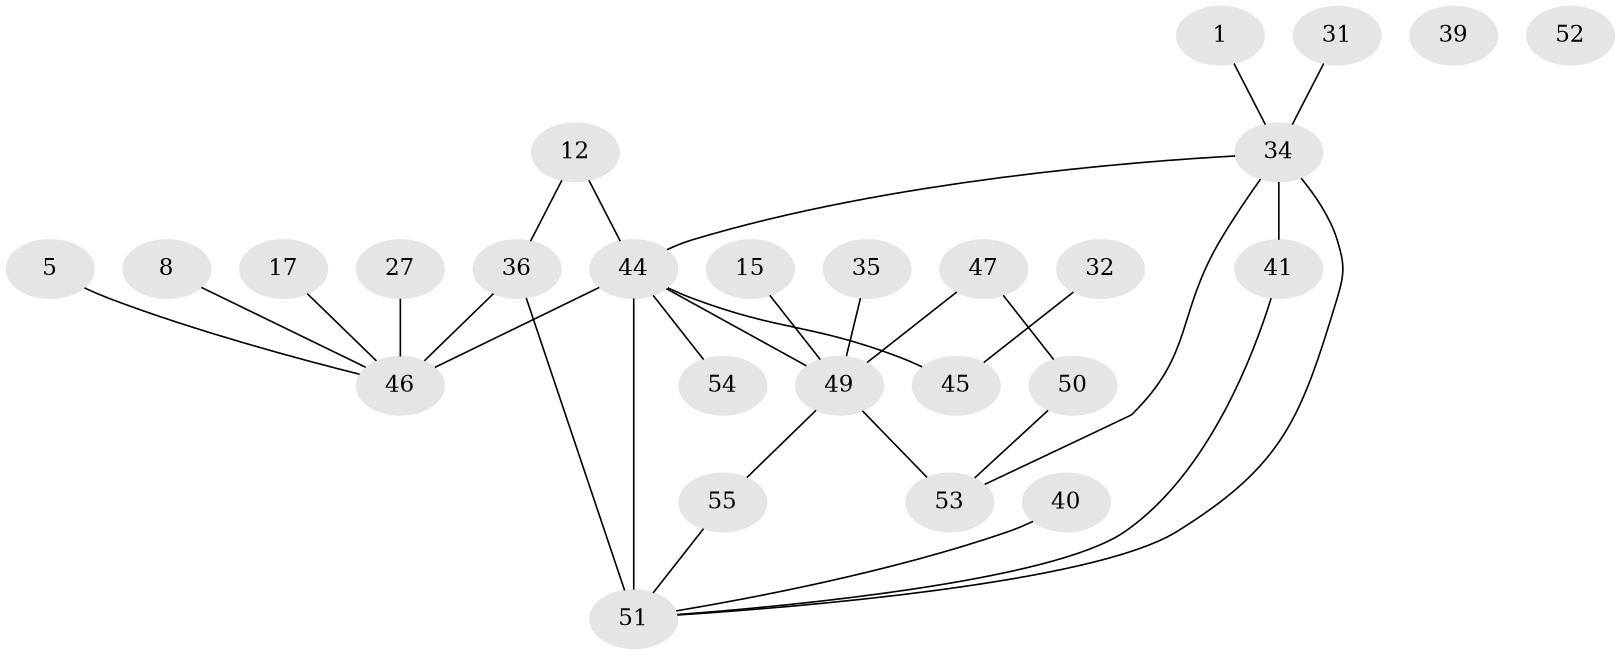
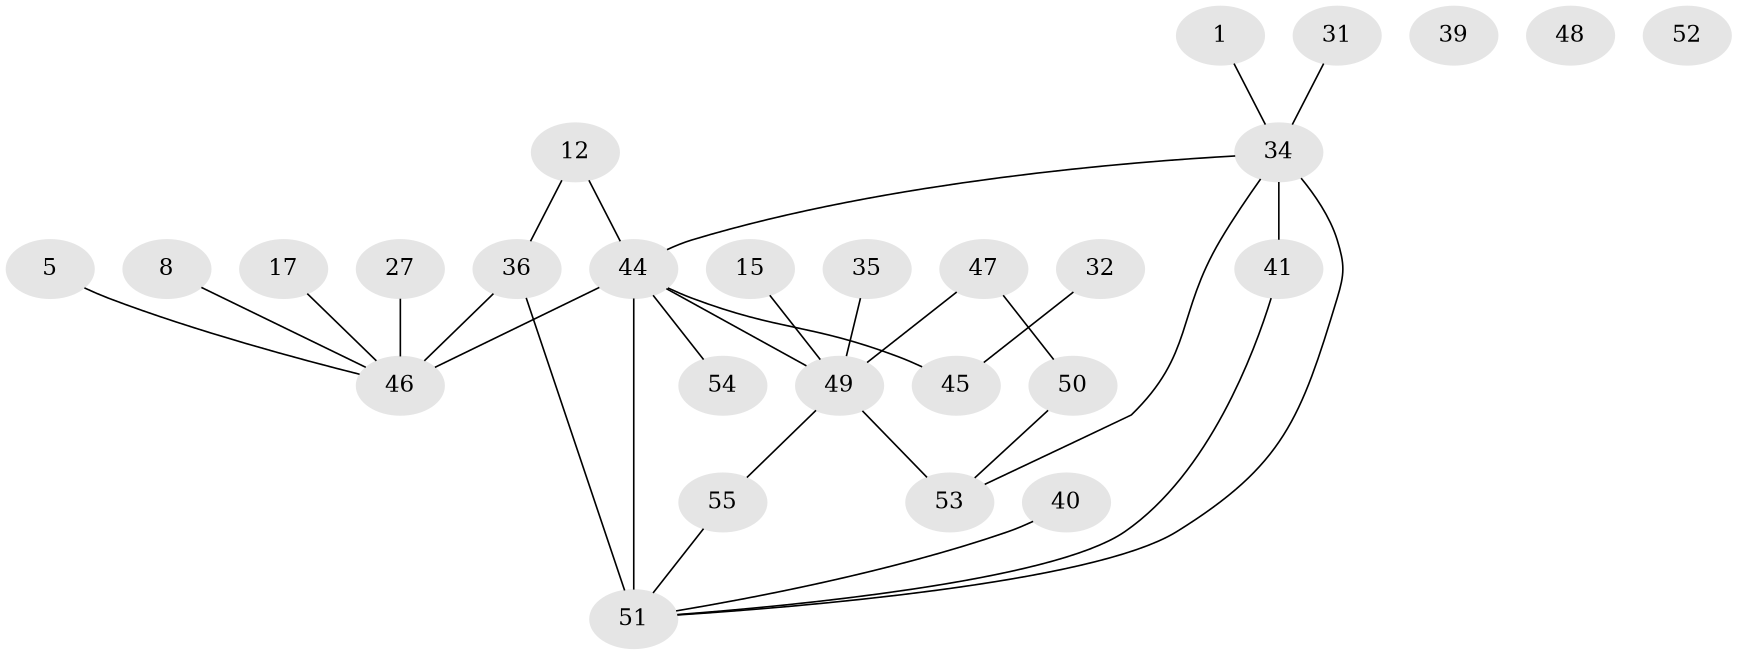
node "48": added
